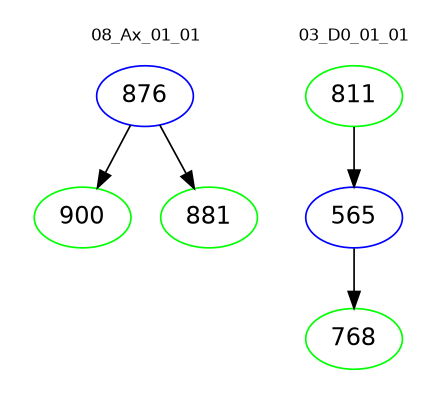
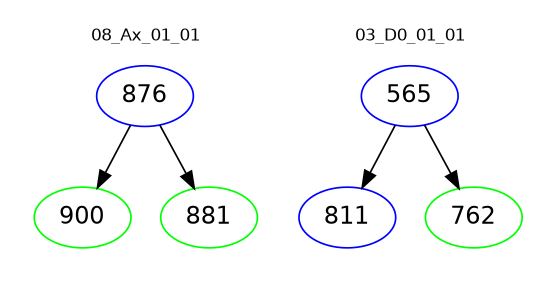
node "811": color green -> blue
edge "811" -> "565": reversed
node "768": label "768" -> "762"
